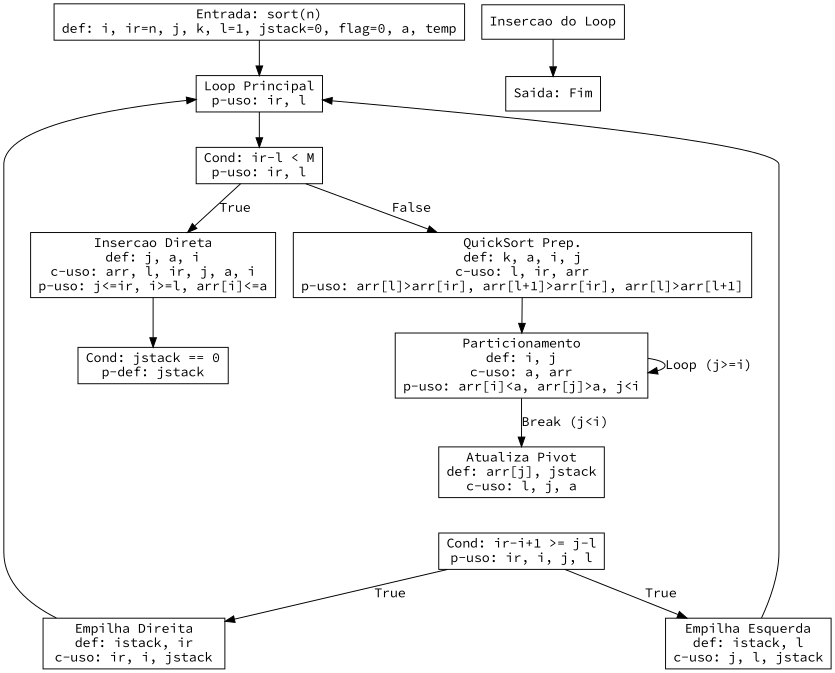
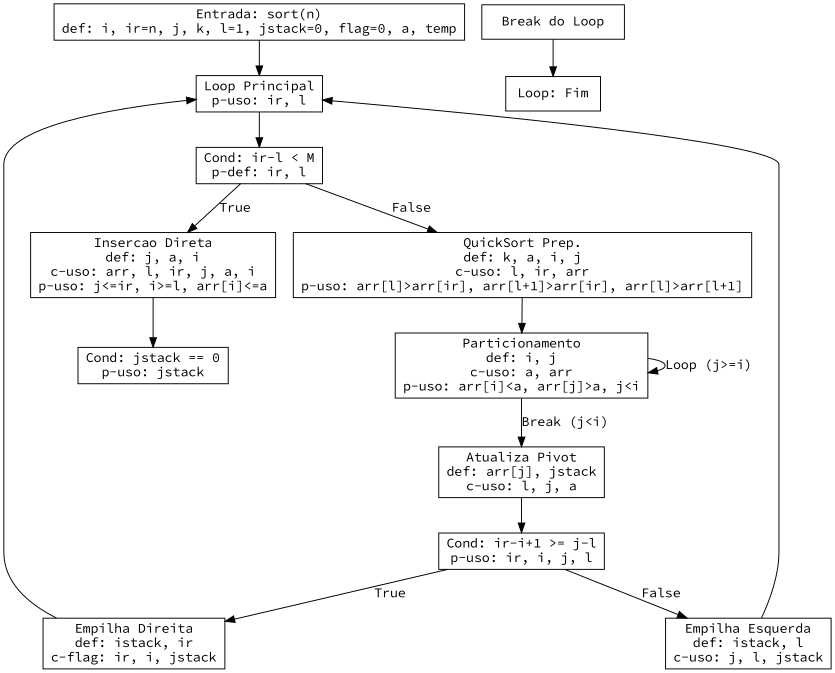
node "Insercao do Loop": label "Insercao do Loop" -> "Break do Loop"
node "Saida: Fim": label "Saida: Fim" -> "Loop: Fim"
node "Cond: ir-l < M p-uso: ir, l": label "Cond: ir-l < M p-uso: ir, l" -> "Cond: ir-l < M p-def: ir, l"
node "Cond: jstack == 0 p-def: jstack": label "Cond: jstack == 0 p-def: jstack" -> "Cond: jstack == 0 p-uso: jstack"
edge "Atualiza Pivot def: arr[j], jstack c-uso: l, j, a" -> "Cond: ir-i+1 >= j-l p-uso: ir, i, j, l": added
edge "Cond: ir-i+1 >= j-l p-uso: ir, i, j, l" -> "Empilha Esquerda def: istack, l c-uso: j, l, jstack": label "True" -> "False"
node "Empilha Direita def: istack, ir c-uso: ir, i, jstack": label "Empilha Direita def: istack, ir c-uso: ir, i, jstack" -> "Empilha Direita def: istack, ir c-flag: ir, i, jstack"
